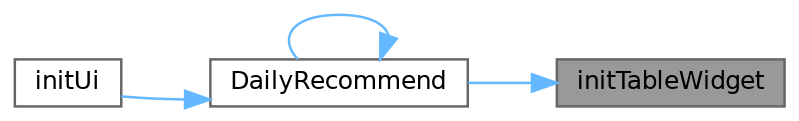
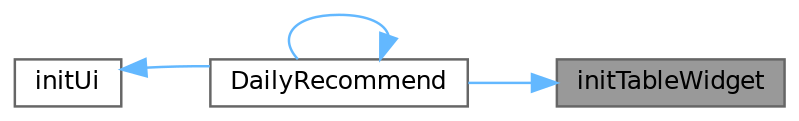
edge "initUi" -> "DailyRecommend": reversed
